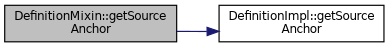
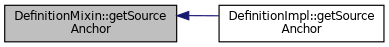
edge "DefinitionMixin::getSource Anchor" -> "DefinitionImpl::getSource Anchor": reversed
